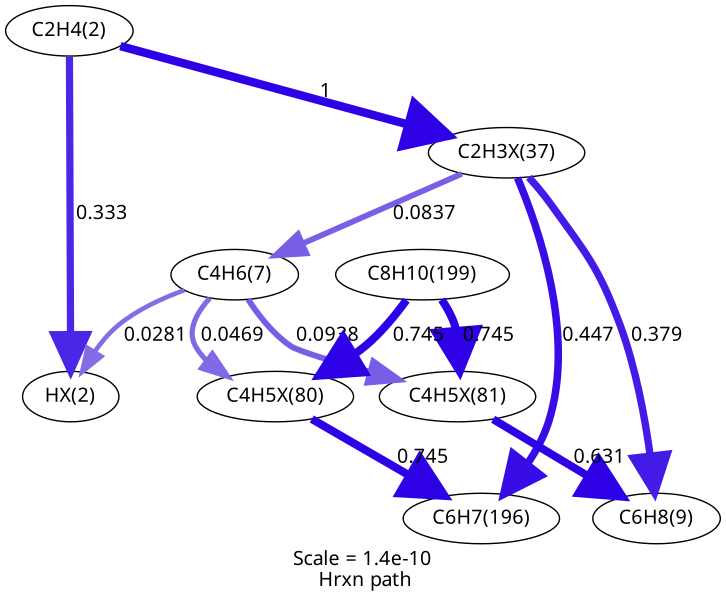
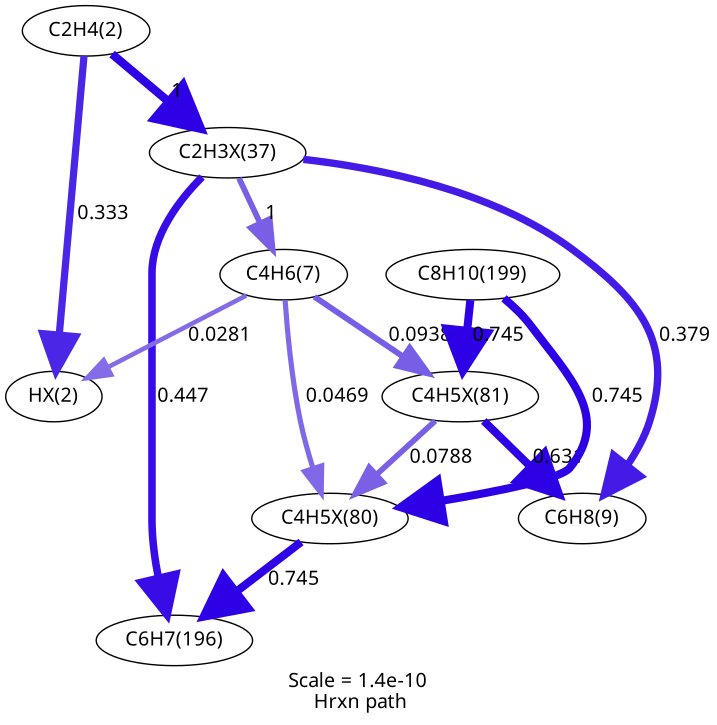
edge "C2H3X(37)" -> "C4H6(7)": label " 0.0837" -> " 1"
edge "C4H5X(81)" -> "C4H5X(80)": added, label "0.0788"
